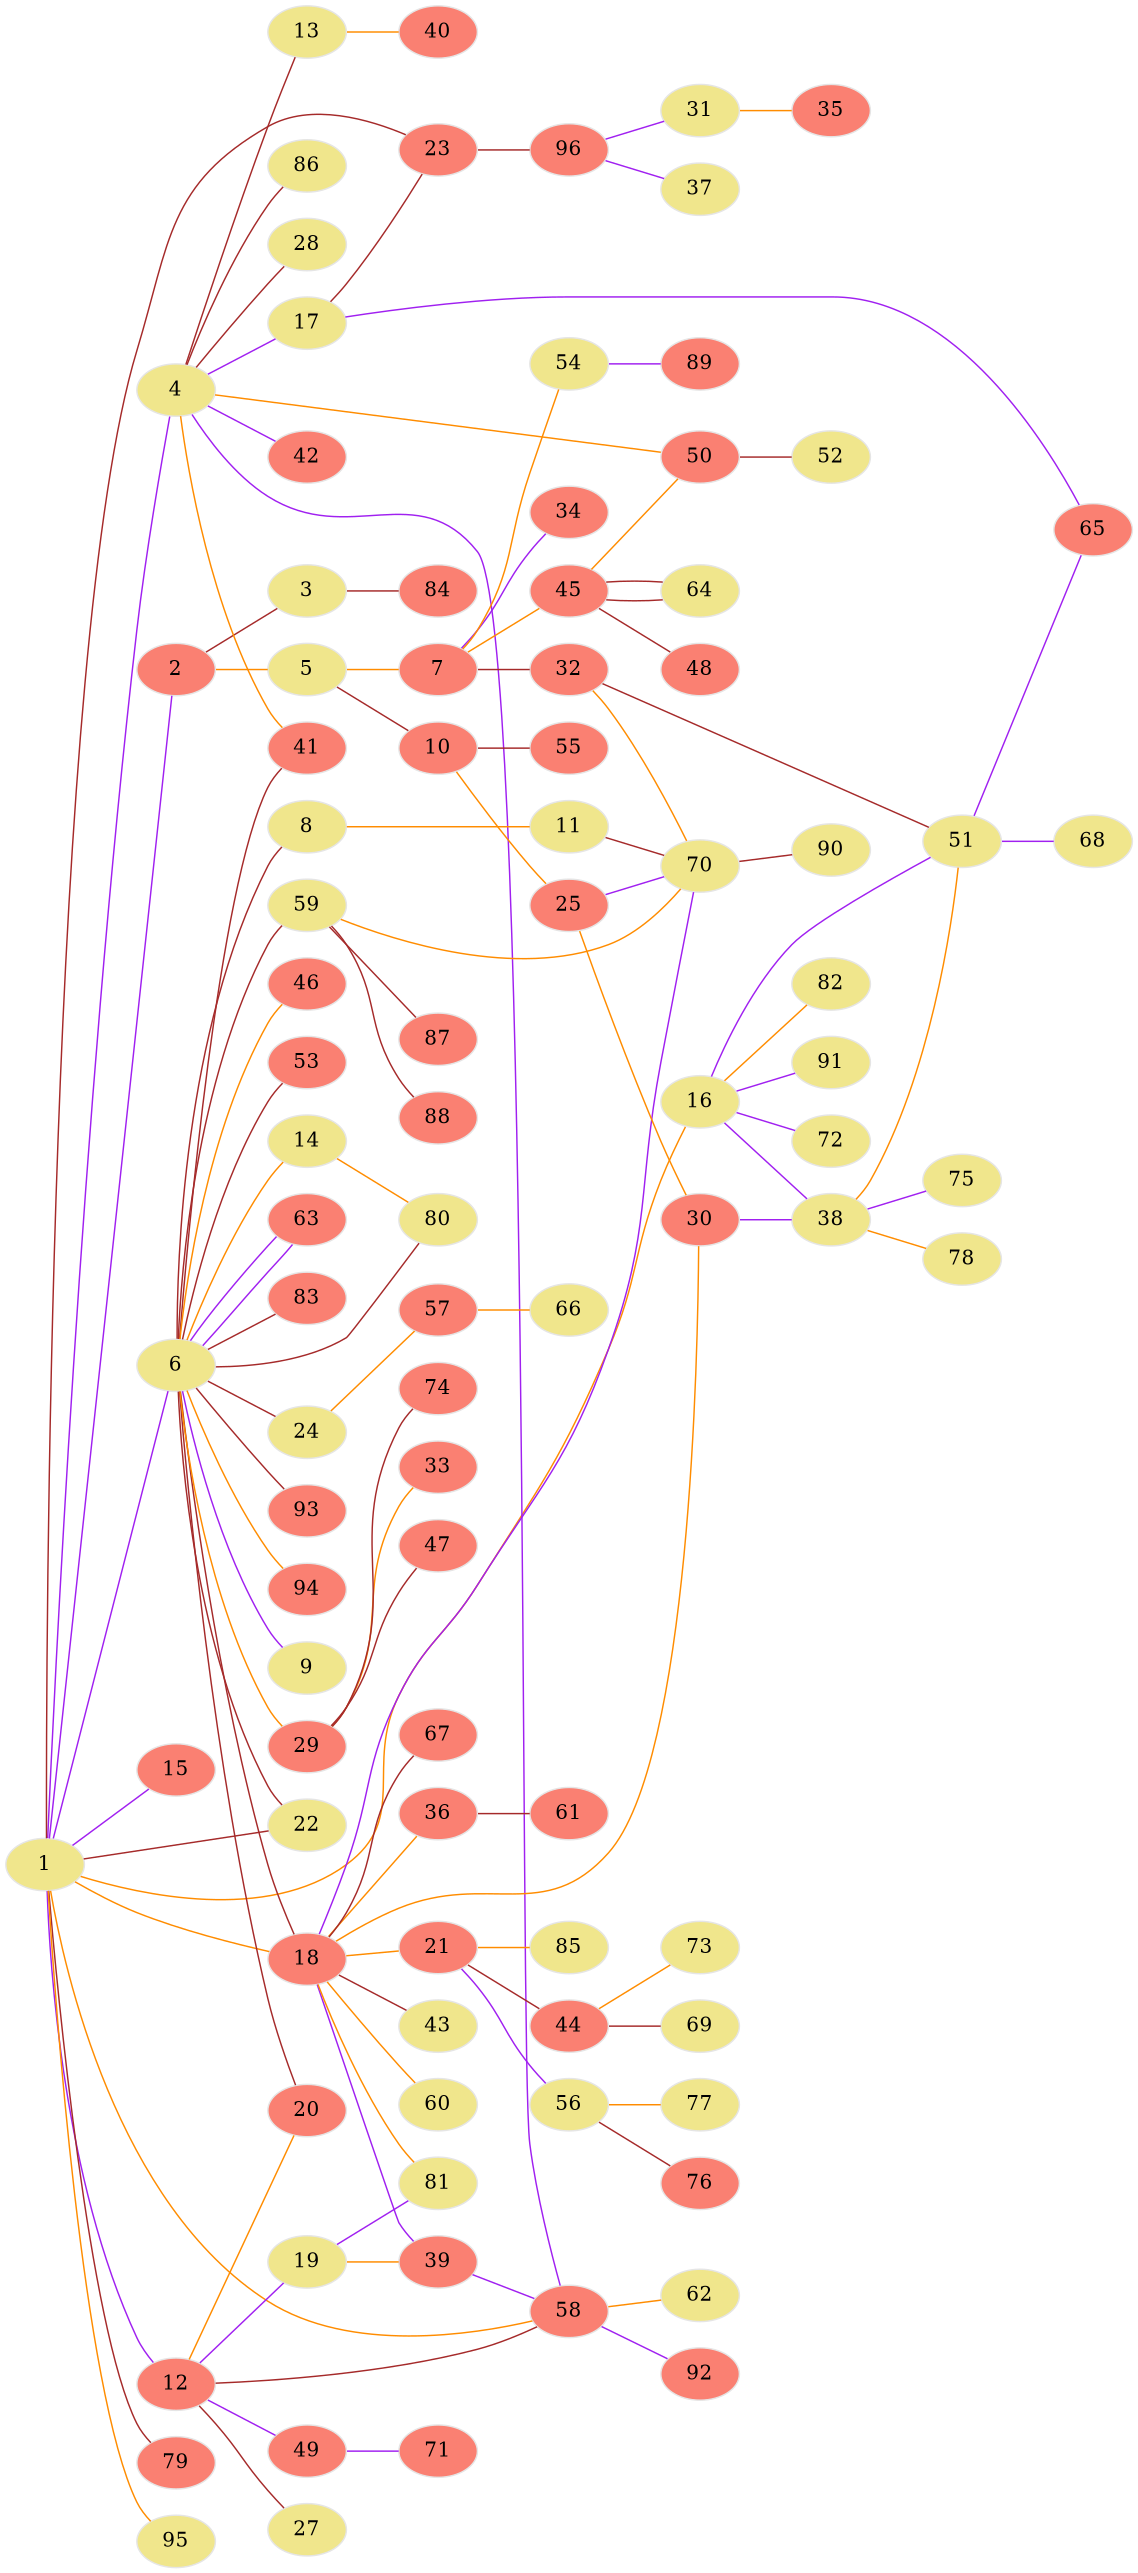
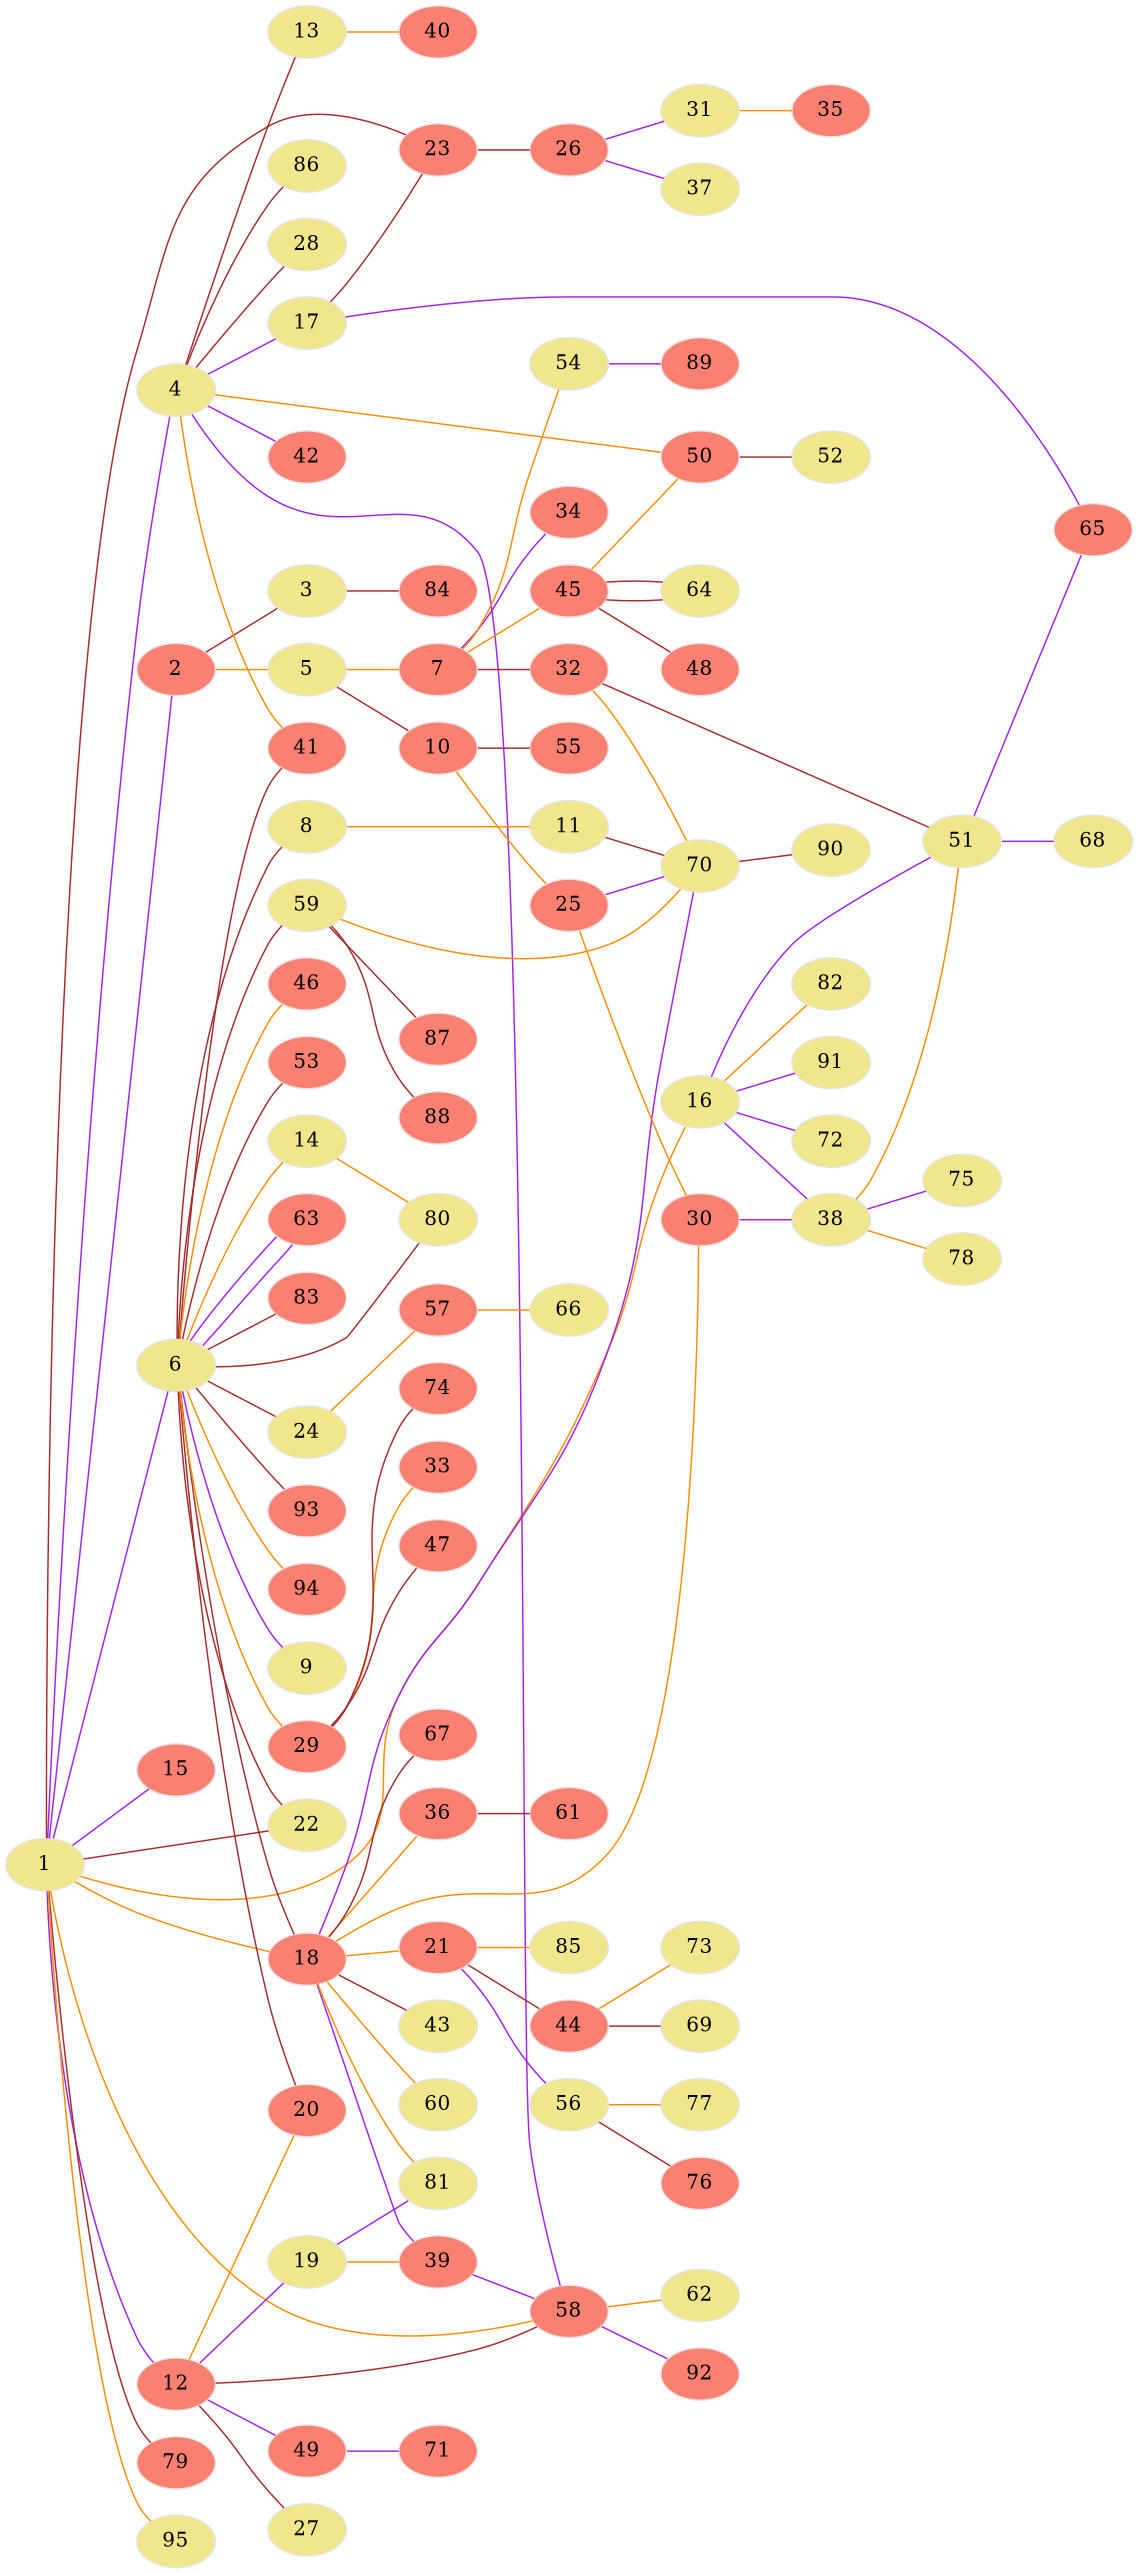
node "96": label "96" -> "26"
